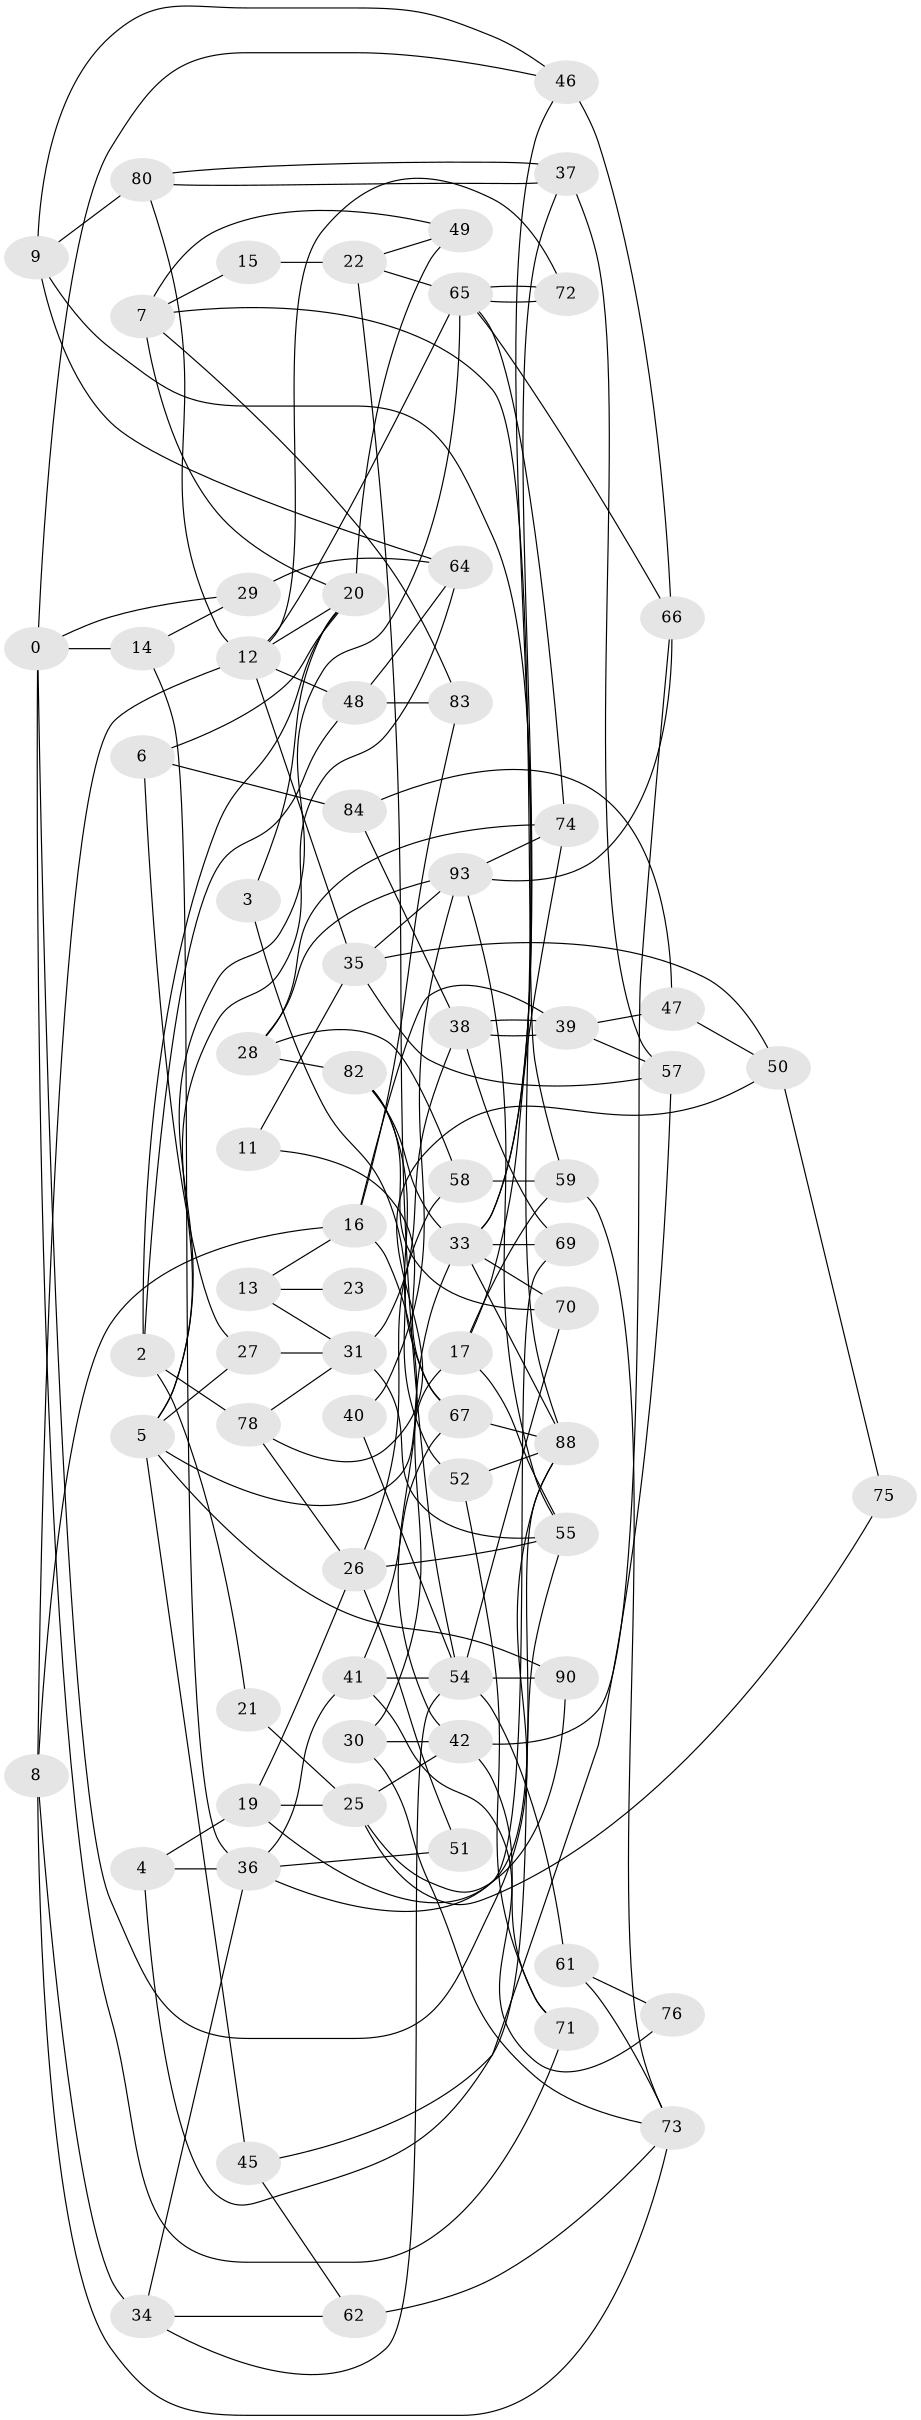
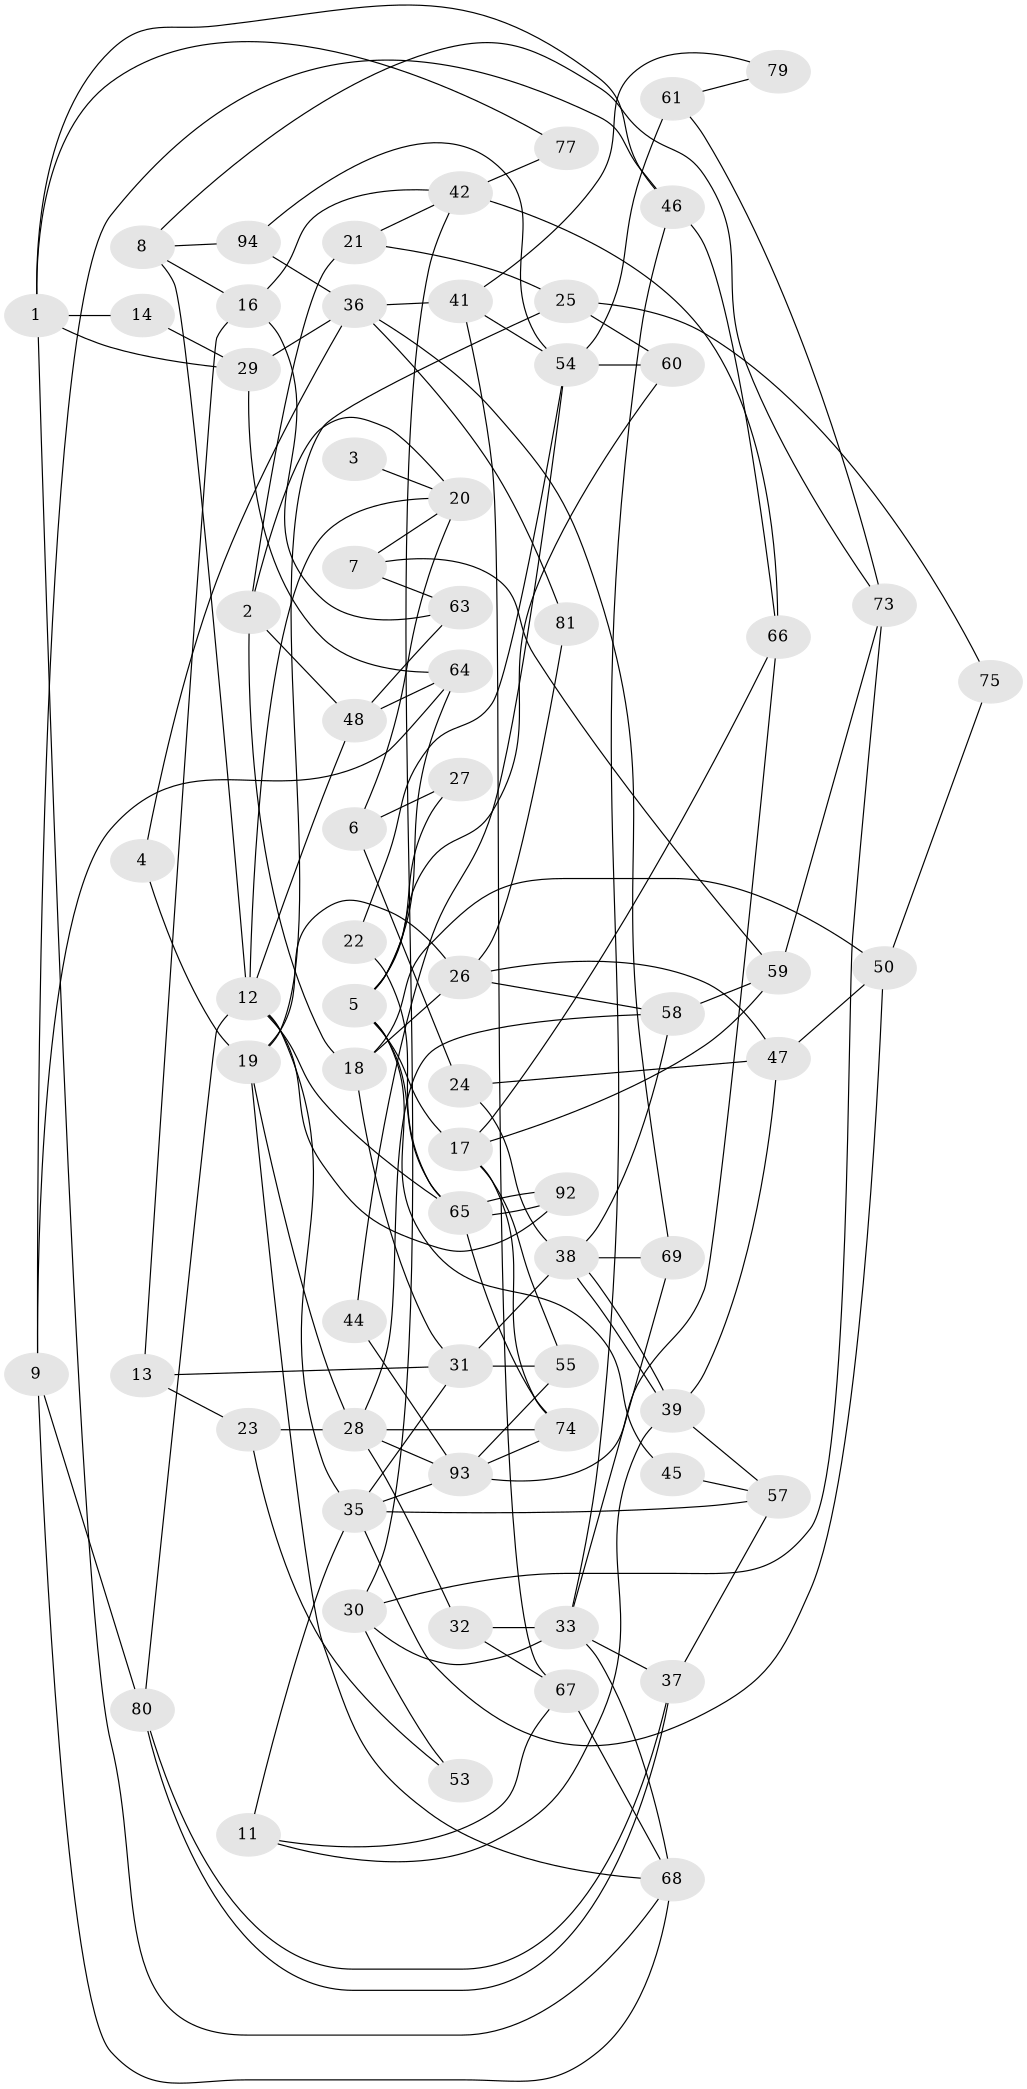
node "49": removed
node "15": removed
node "72": label "72" -> "92"
edge "65" -- "66": now "17" -- "66"
node "0": label "0" -> "1"
node "83": label "83" -> "63"
node "84": label "84" -> "24"
edge "39" -- "16": now "39" -- "11"
node "82": label "82" -> "32"
edge "58" -- "38": added
edge "19" -- "28": added
node "70": removed
edge "27" -- "31": now "35" -- "31"
edge "14" -- "36": now "29" -- "36"
node "40": label "40" -> "44"
node "78": label "78" -> "18"
edge "23" -- "28": added
node "88": label "88" -> "68"
node "52": removed
edge "55" -- "26": now "47" -- "26"
node "90": label "90" -> "60"
edge "42" -- "25": now "42" -- "21"
node "53": added
node "51": label "51" -> "81"
node "76": label "76" -> "79"
node "71": label "71" -> "77"
edge "55" -- "4": removed
node "34": label "34" -> "94"
node "62": removed
